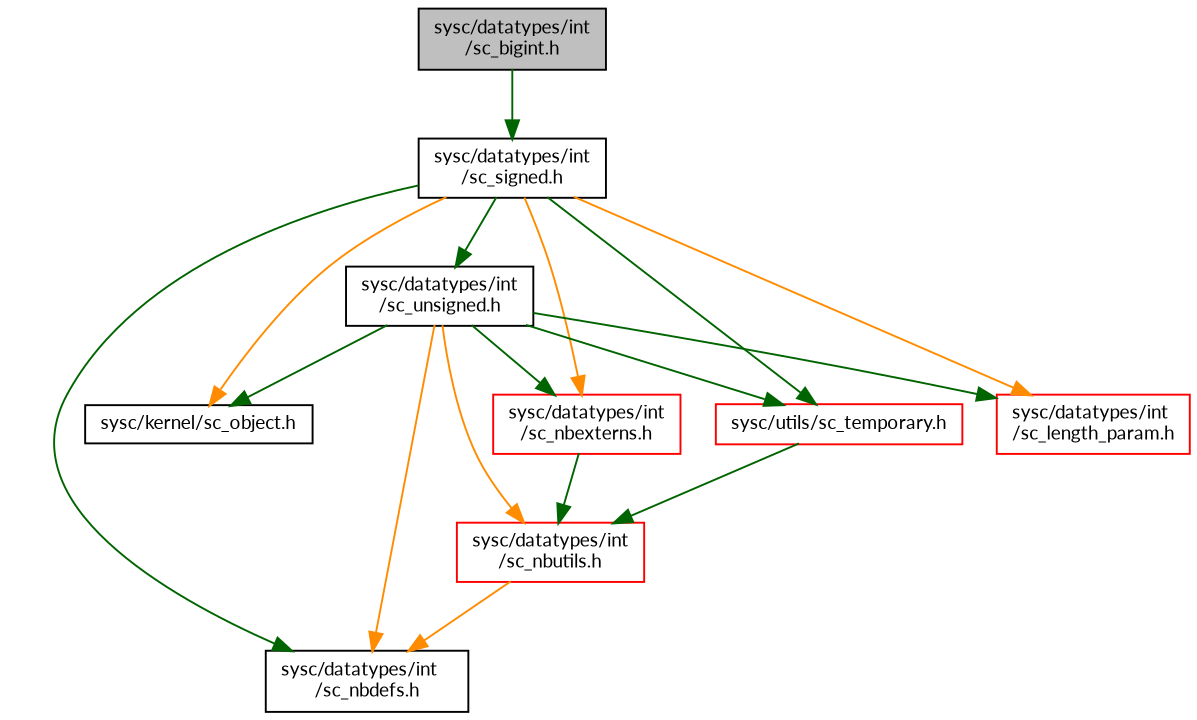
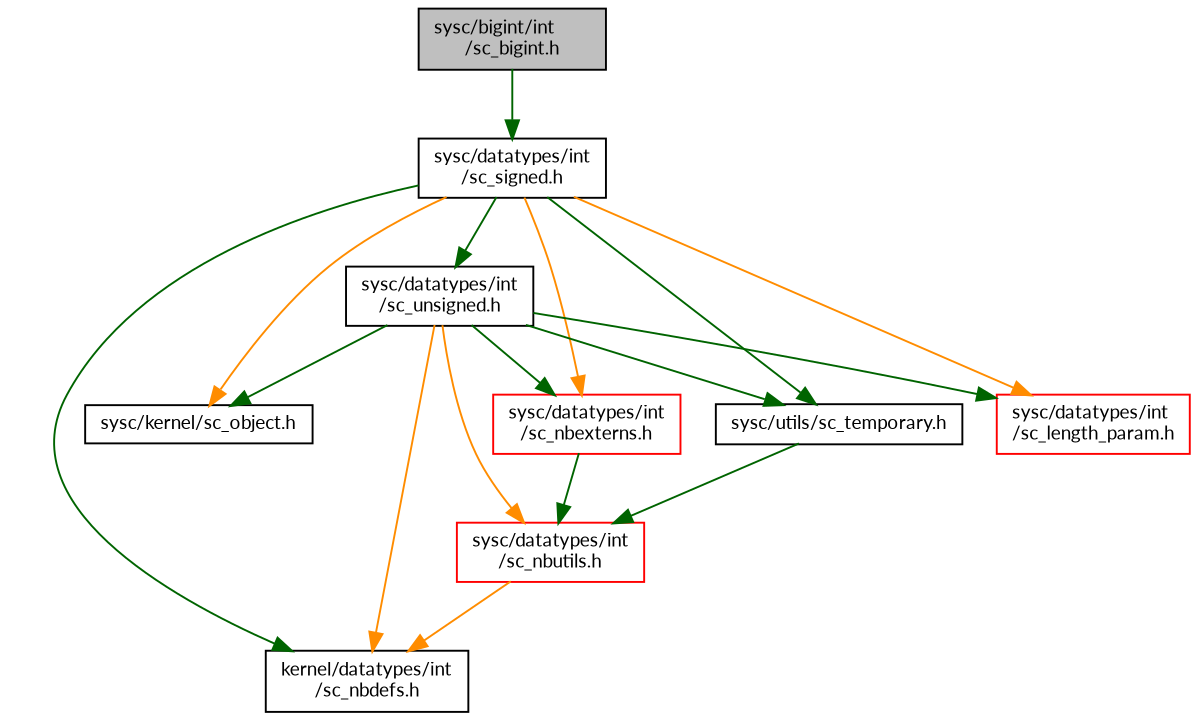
node "sysc/datatypes/int /sc_bigint.h": label "sysc/datatypes/int /sc_bigint.h" -> "sysc/bigint/int /sc_bigint.h"
node "sysc/utils/sc_temporary.h": color red -> black
node "sysc/datatypes/int /sc_nbdefs.h": label "sysc/datatypes/int /sc_nbdefs.h" -> "kernel/datatypes/int /sc_nbdefs.h"
